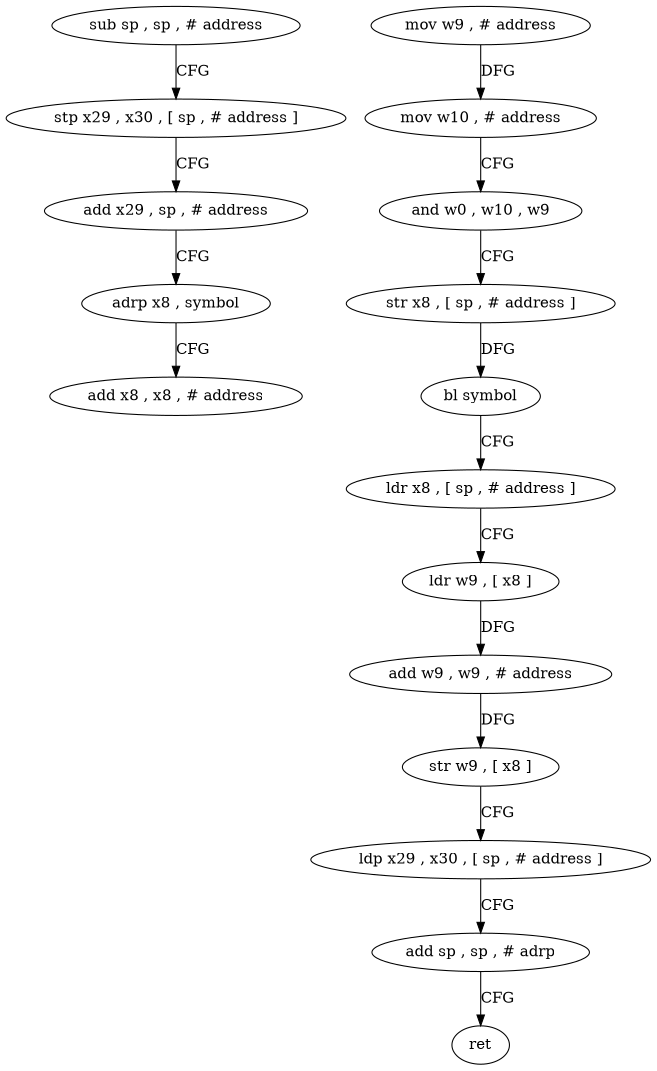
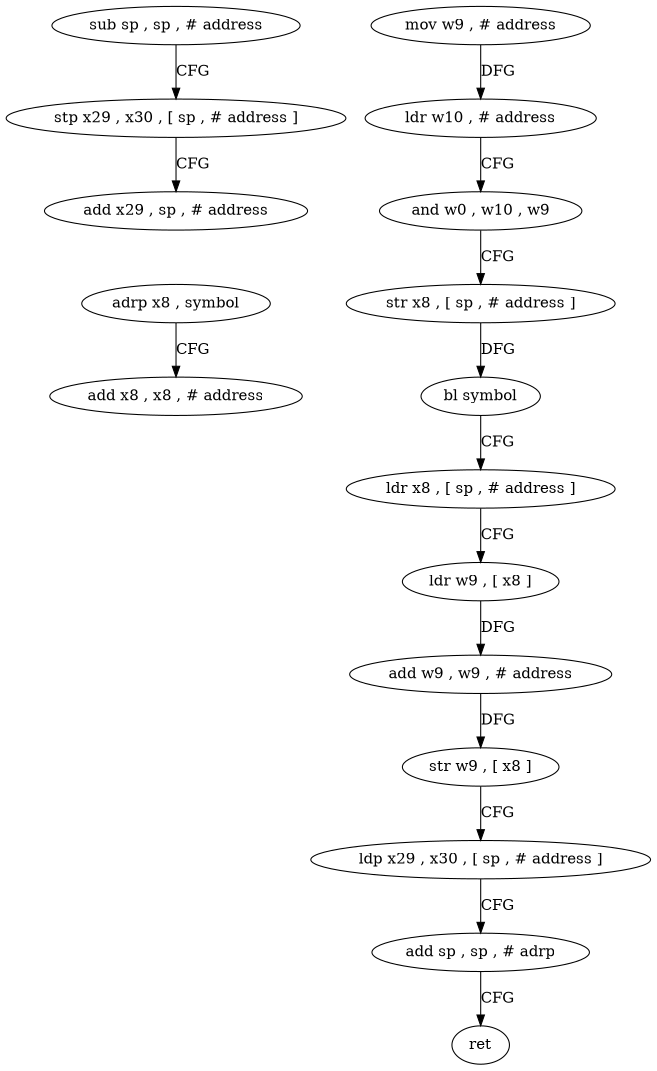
node "mov w10 , # address": label "mov w10 , # address" -> "ldr w10 , # address"
edge "add x29 , sp , # address" -> "adrp x8 , symbol": removed, label "CFG"
